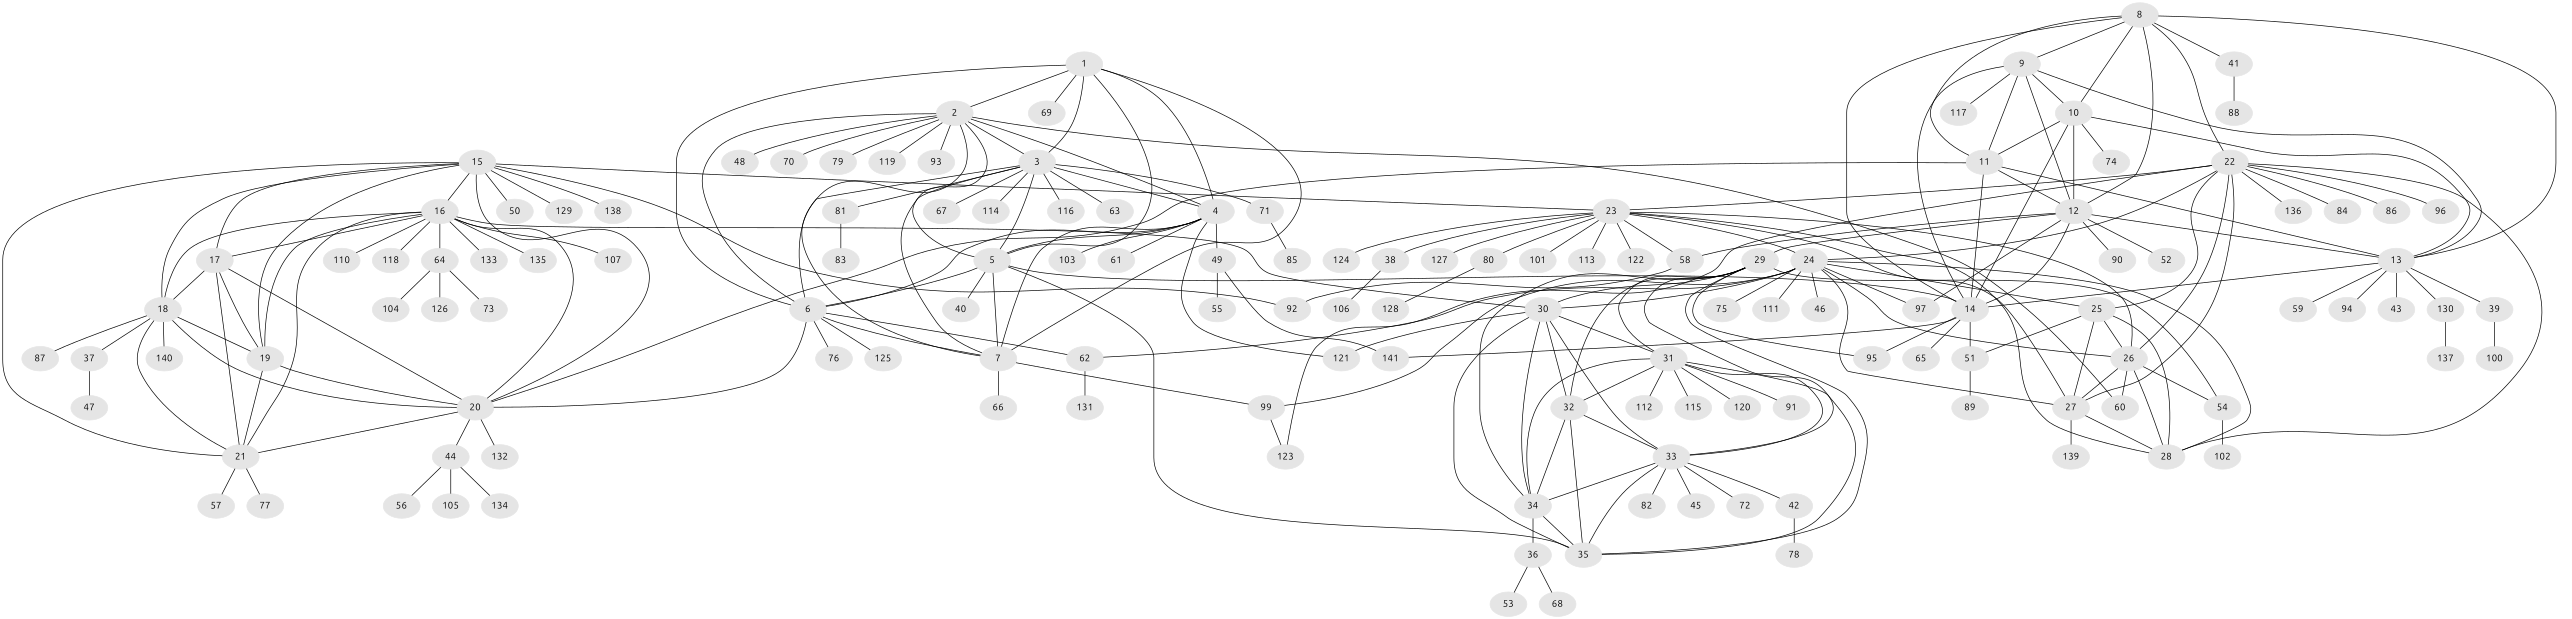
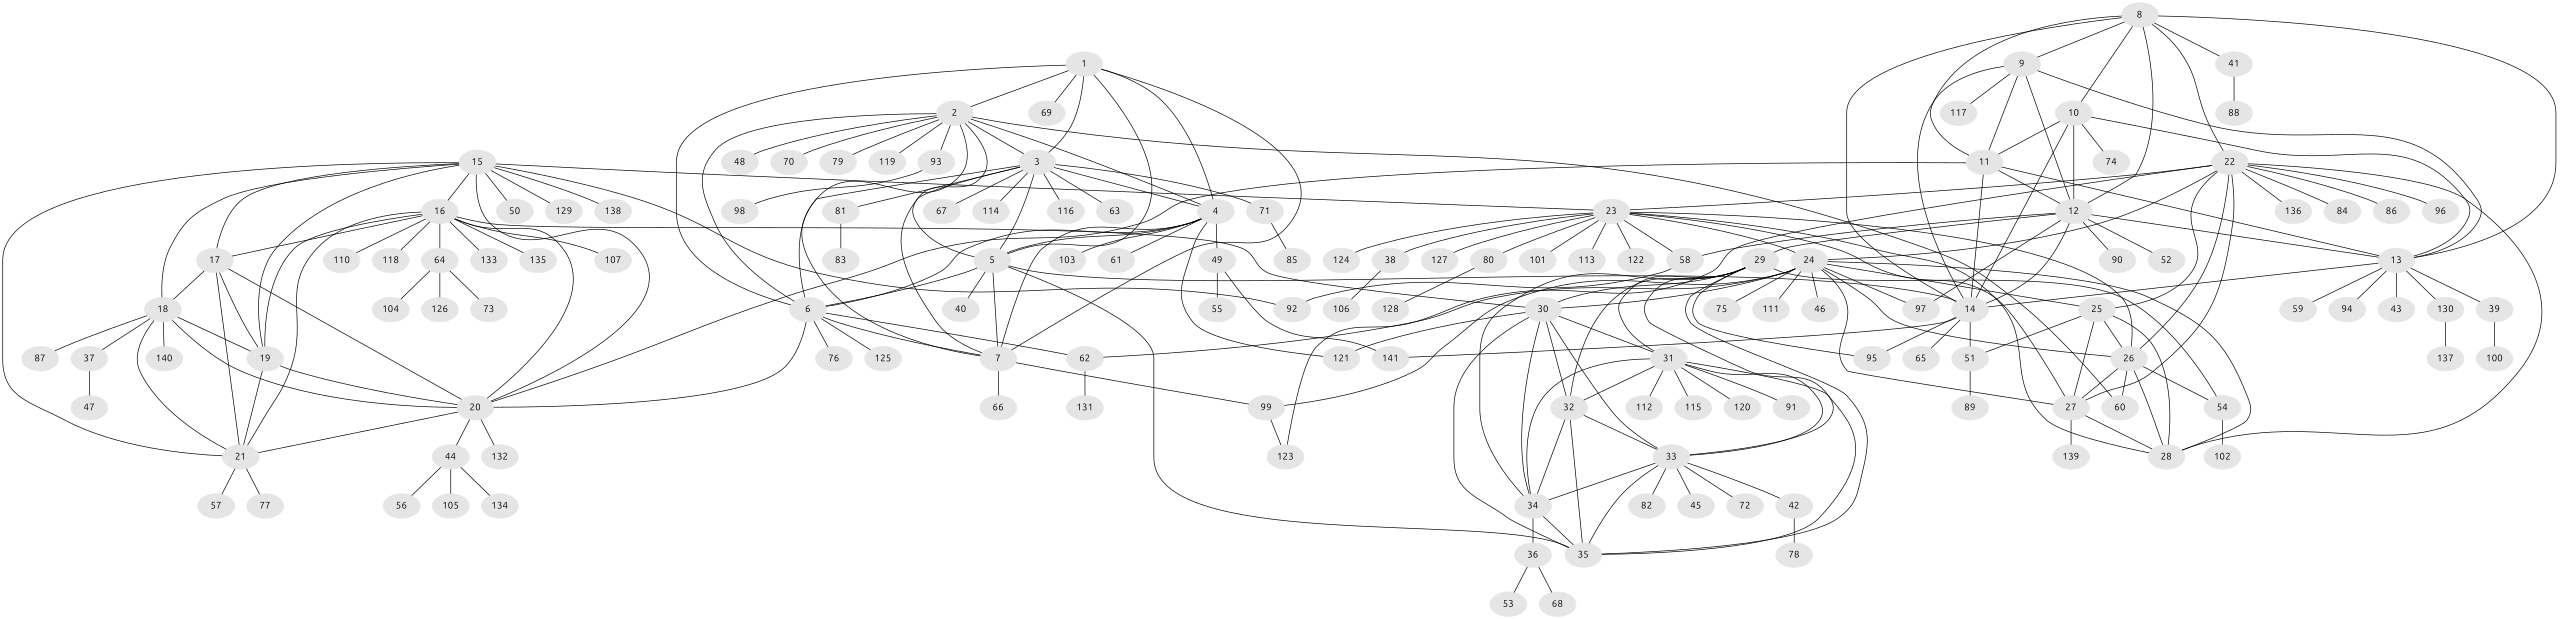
edge "9" -- "10": removed
node "98": added
edge "16" -- "18": removed
